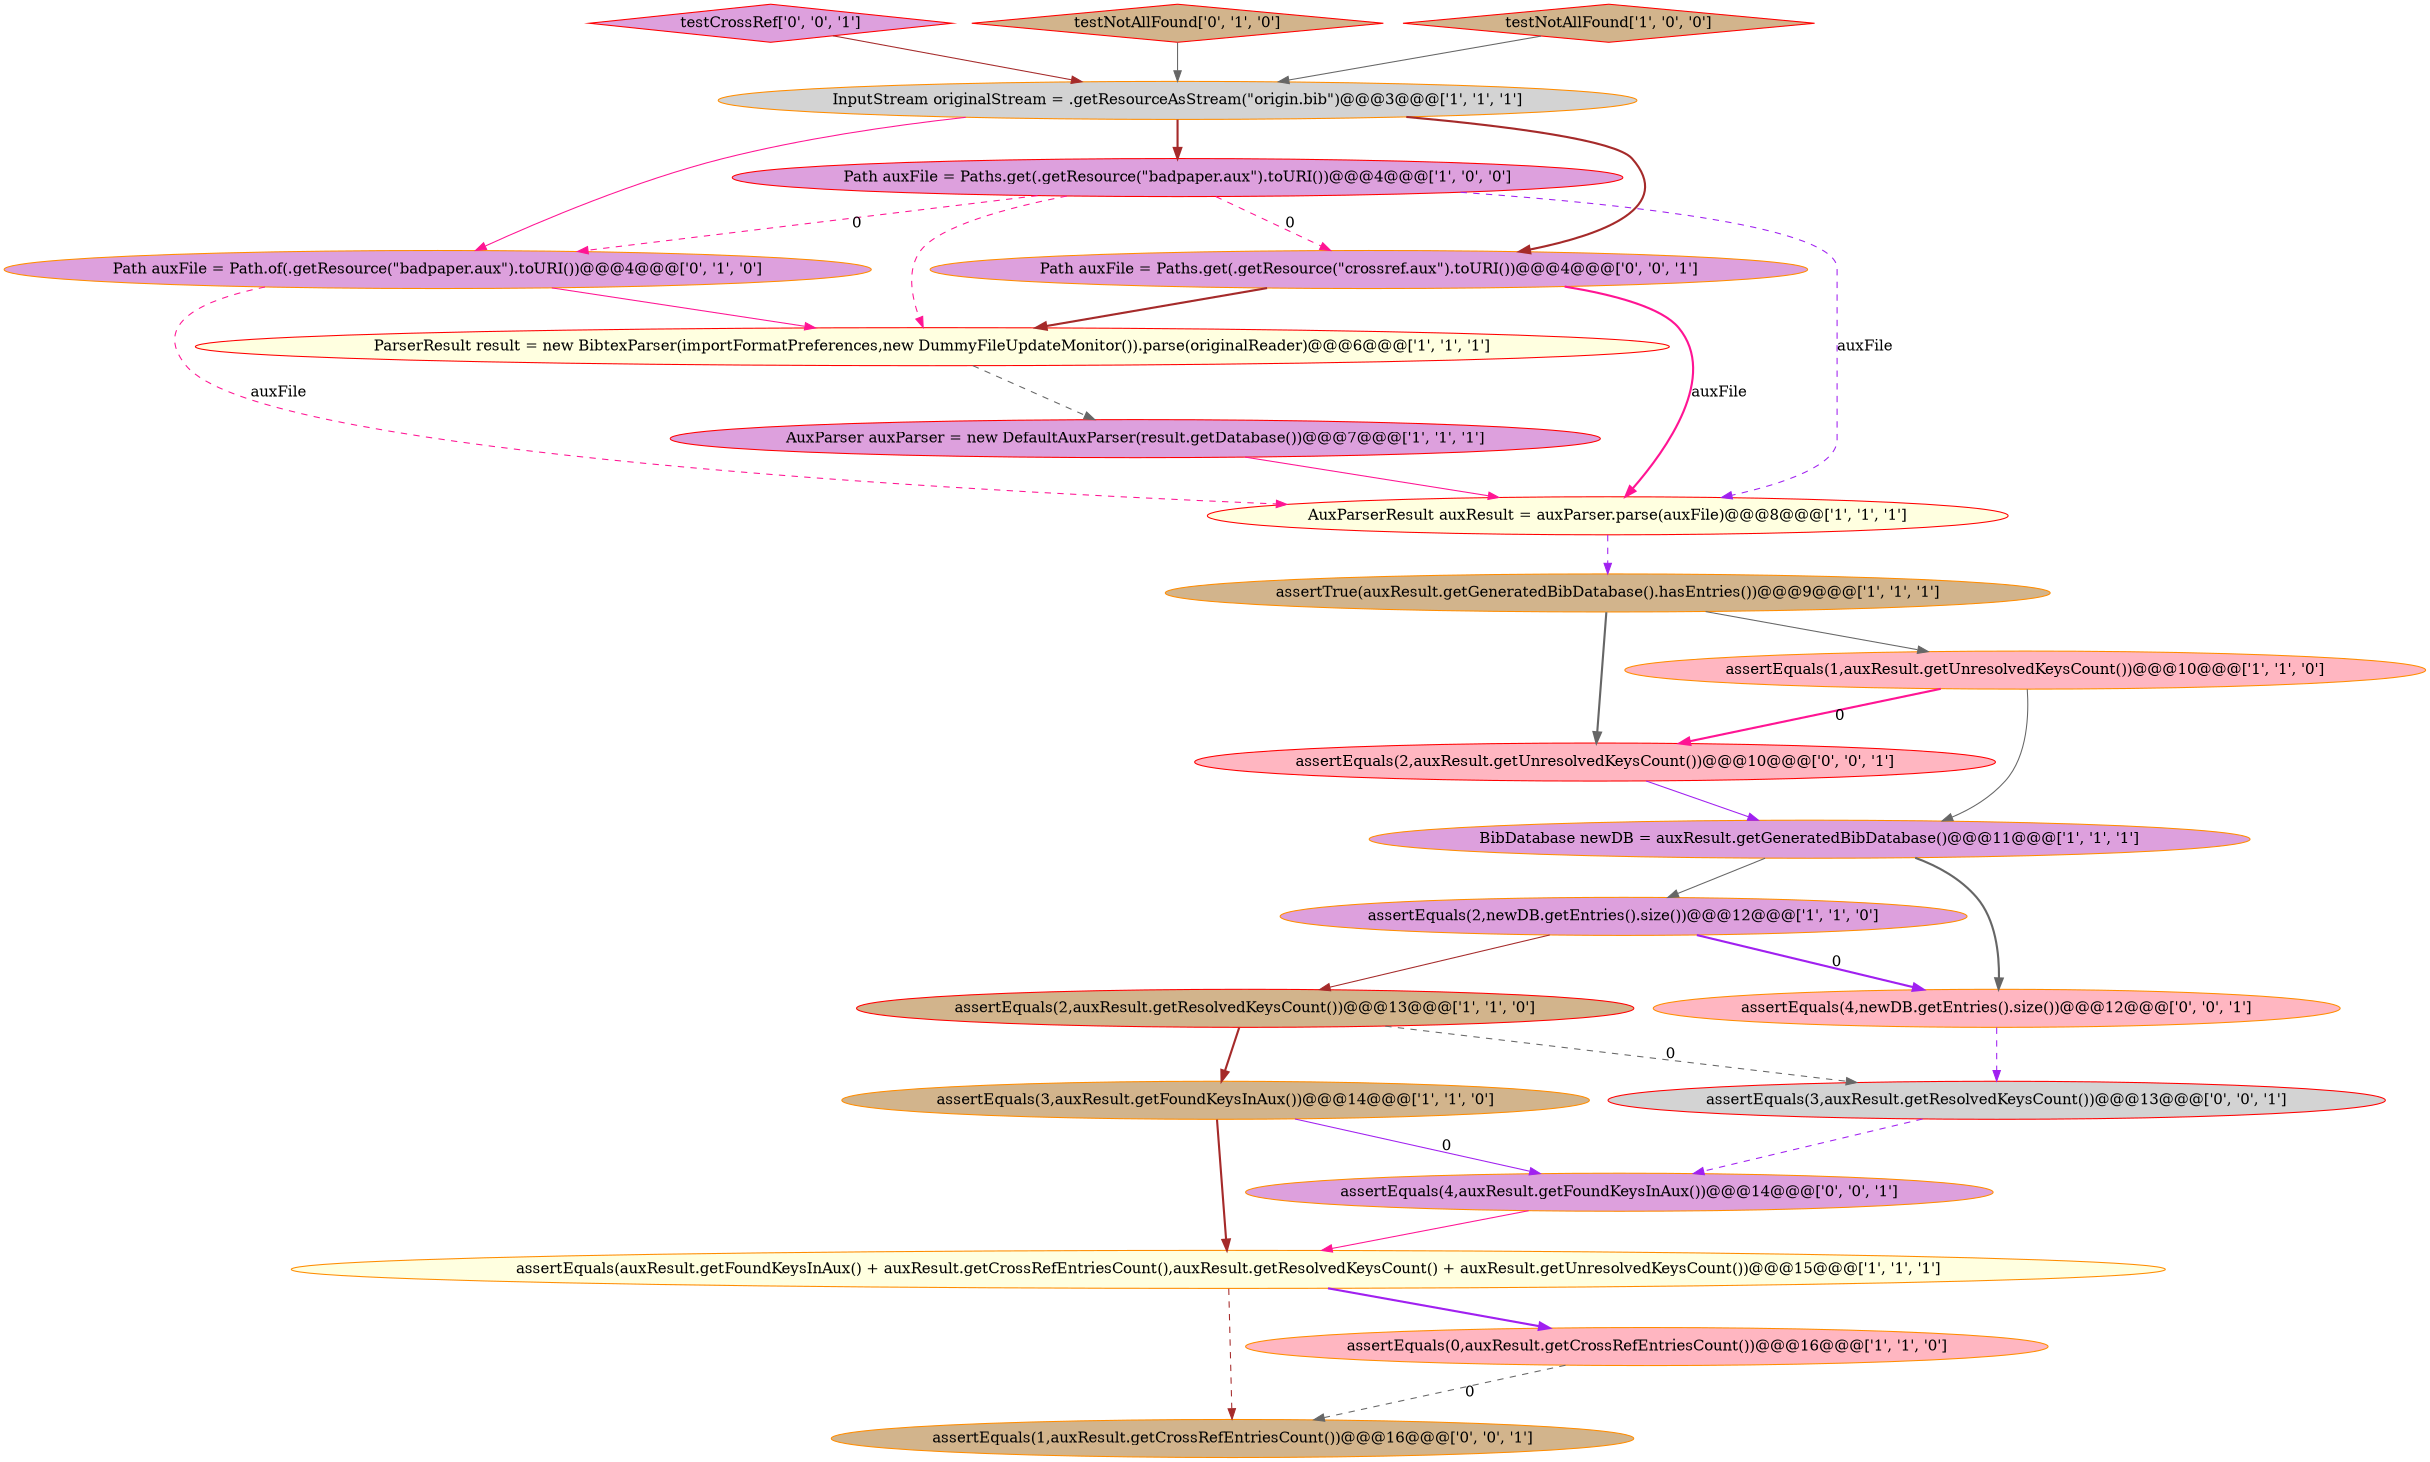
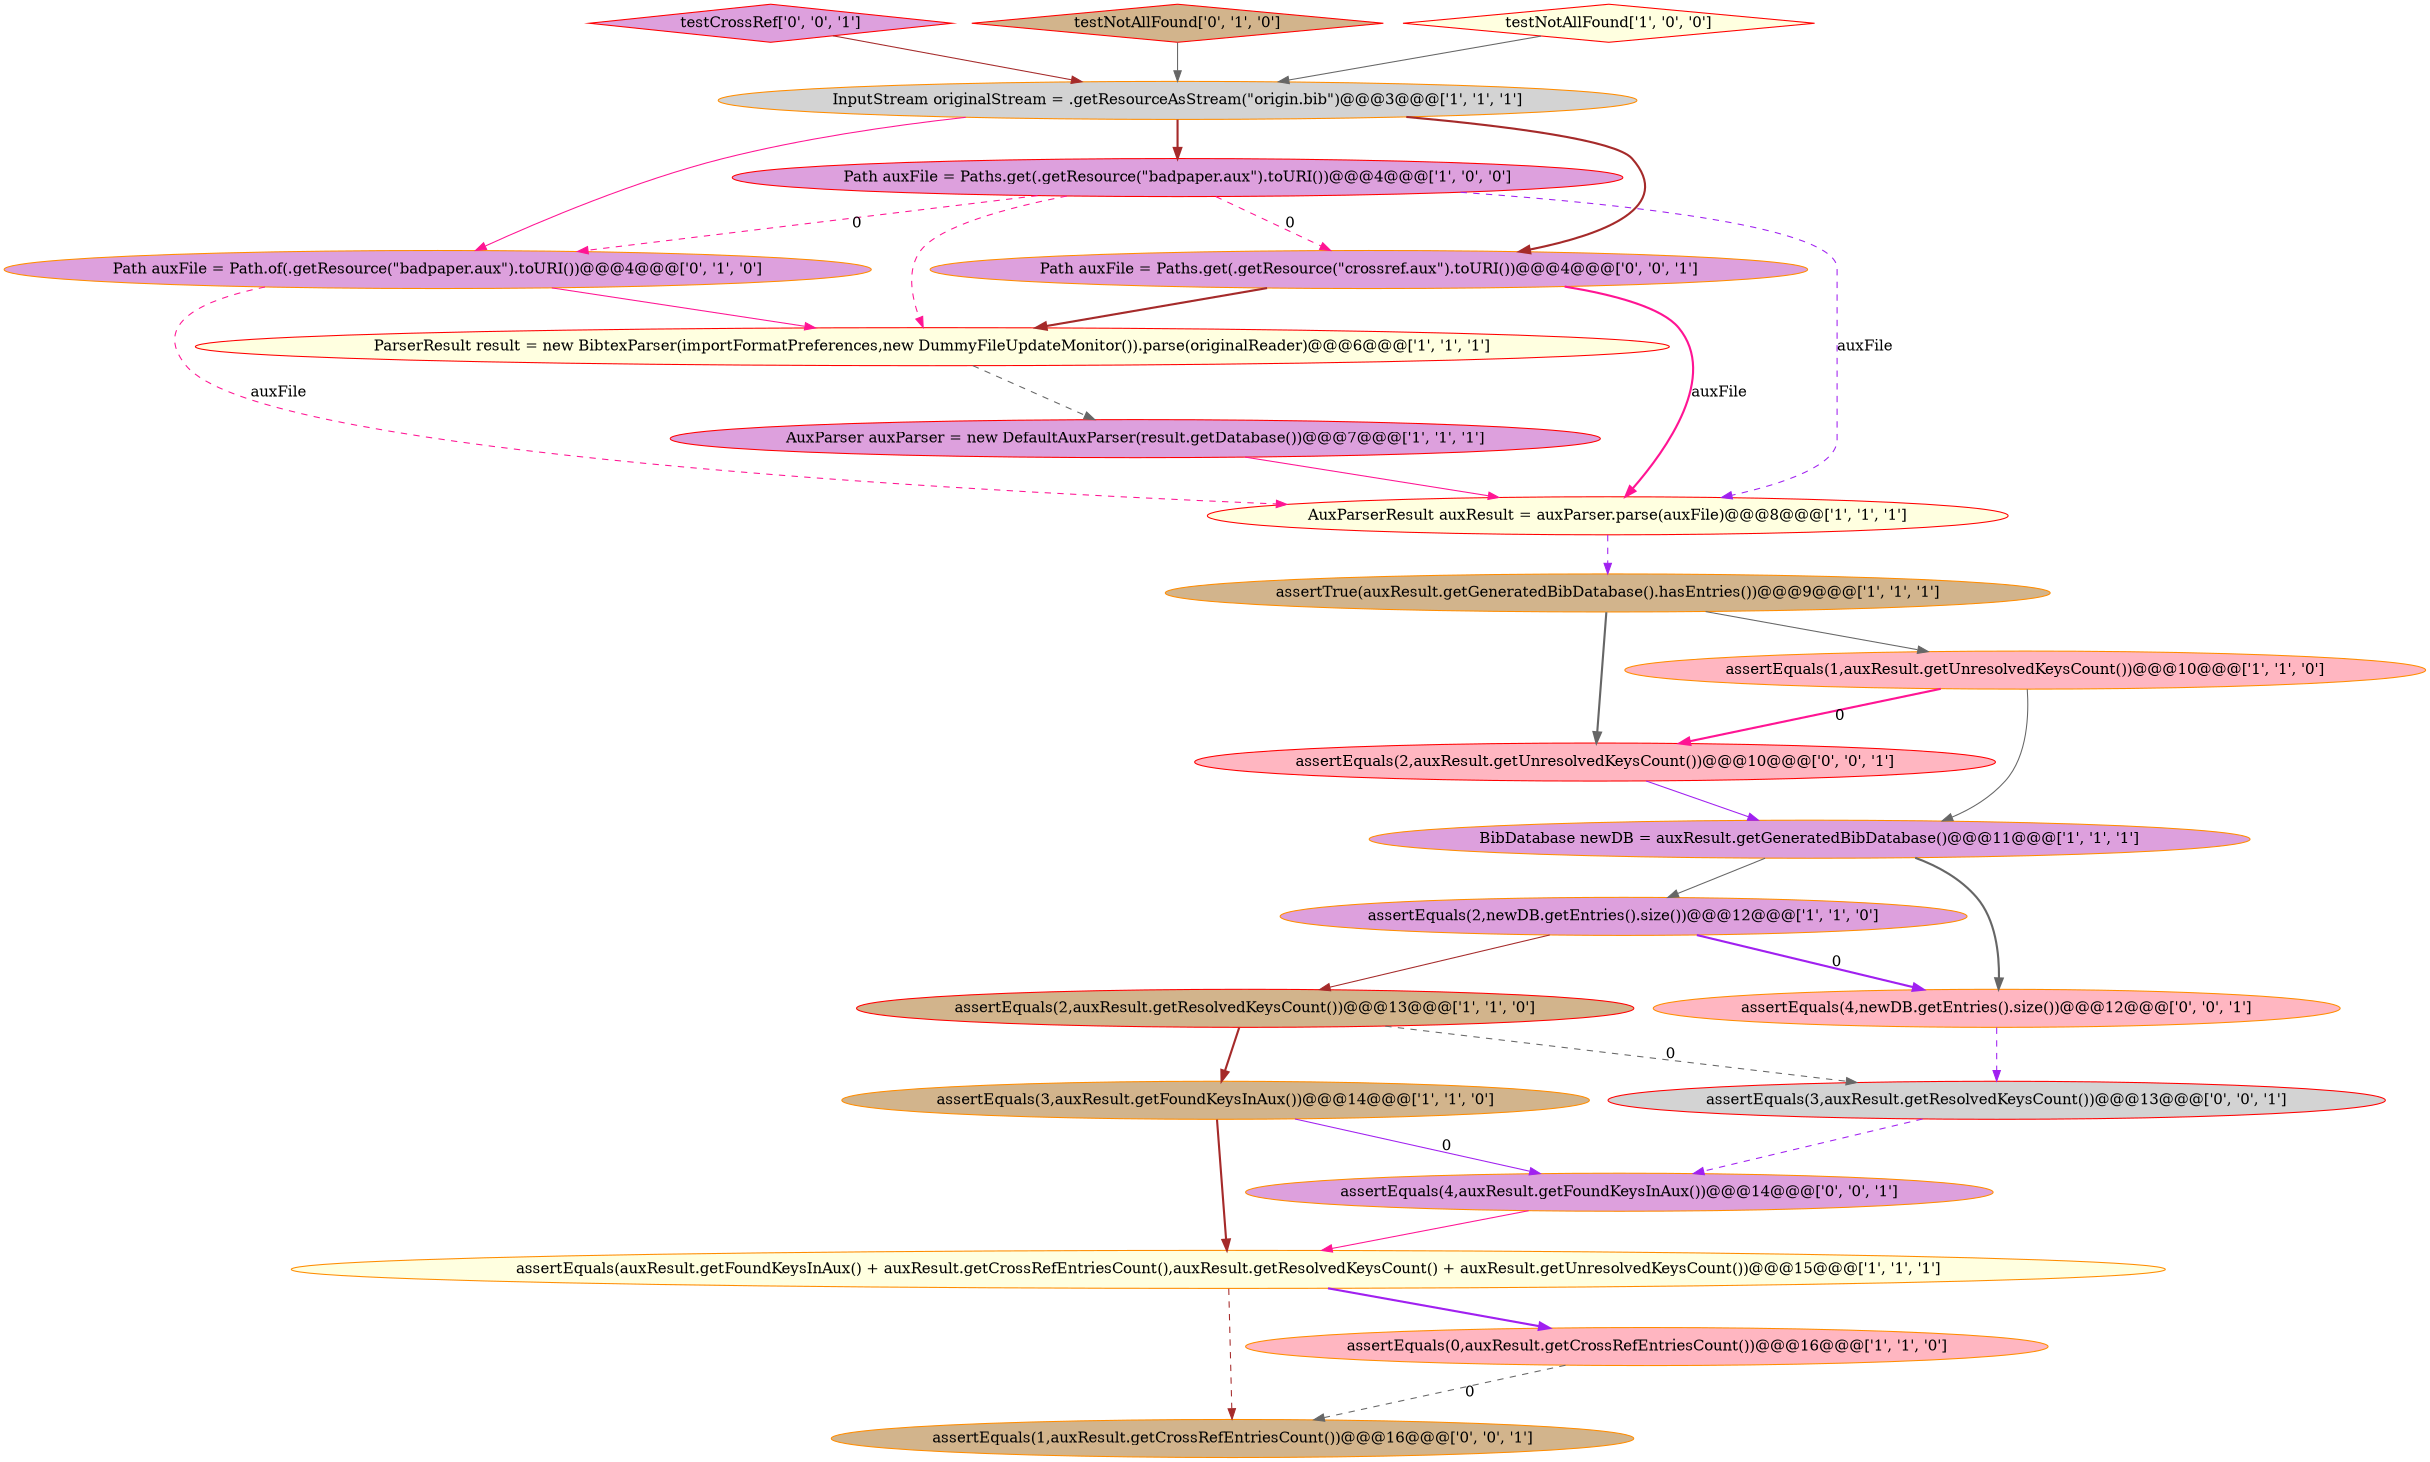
node "testNotAllFound['1', '0', '0']": fillcolor tan -> lightyellow
